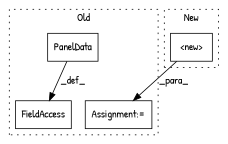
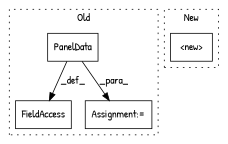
edge "<new>" -> "Assignment:=": now "PanelData" -> "Assignment:="
